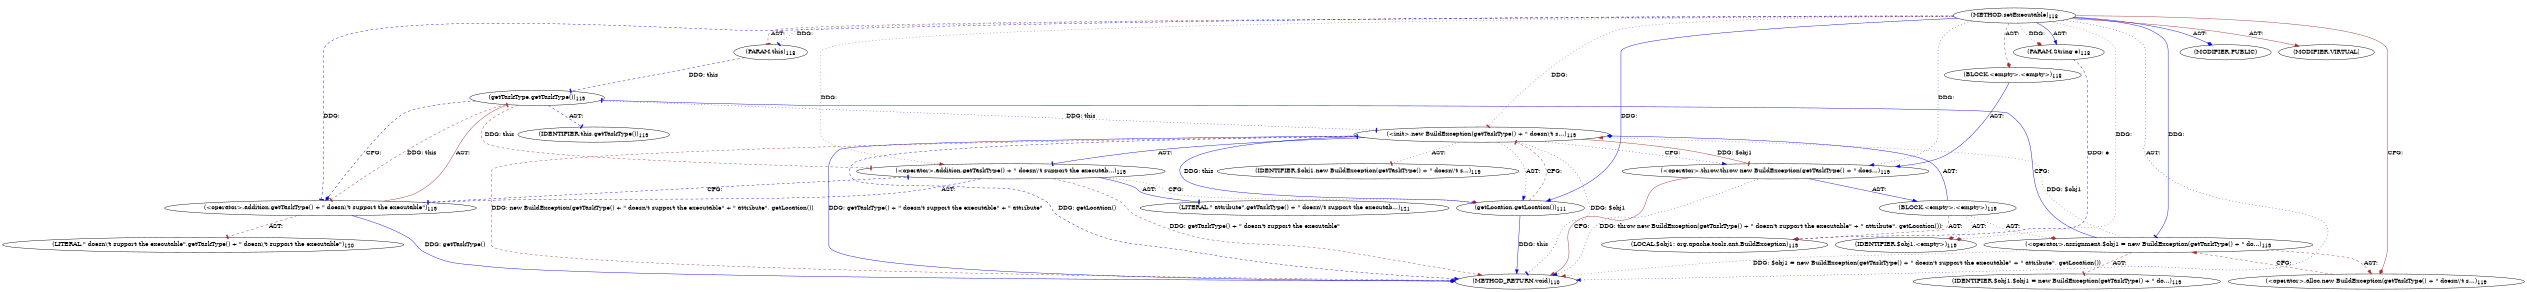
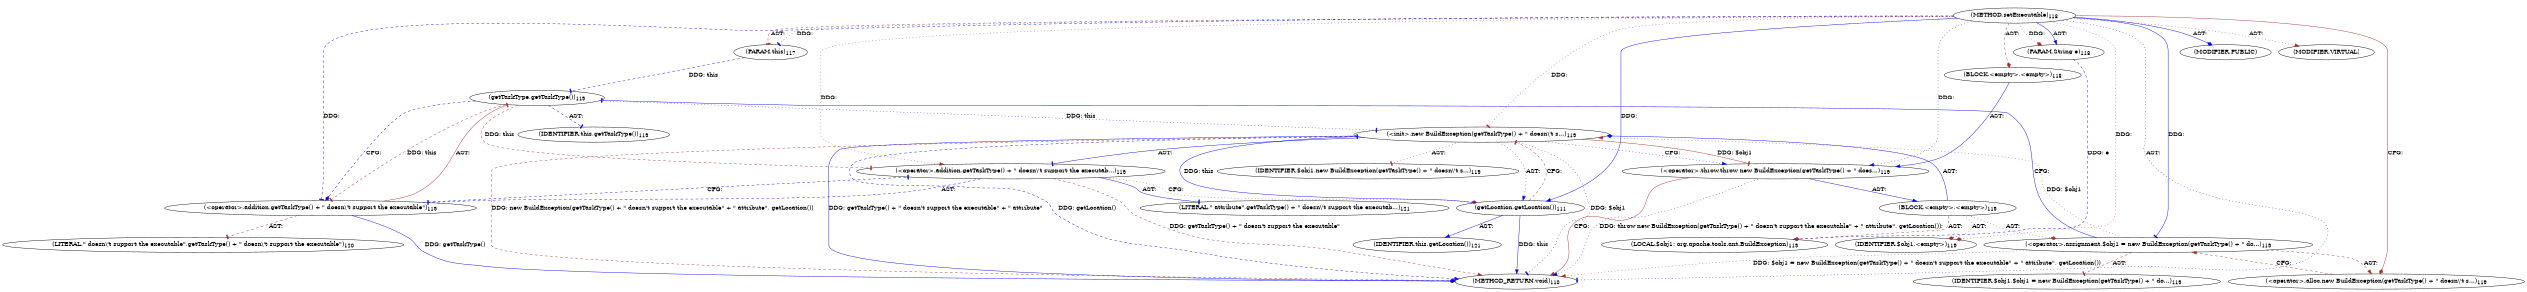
edge "(METHOD,setExecutable)" -> "(MODIFIER,VIRTUAL)": style solid -> dotted
node "(PARAM,this)": text "118" -> "117"
node "(IDENTIFIER,this,getLocation())": added
edge "(METHOD,setExecutable)" -> "(METHOD_RETURN,void)": arrowhead normal -> tee
